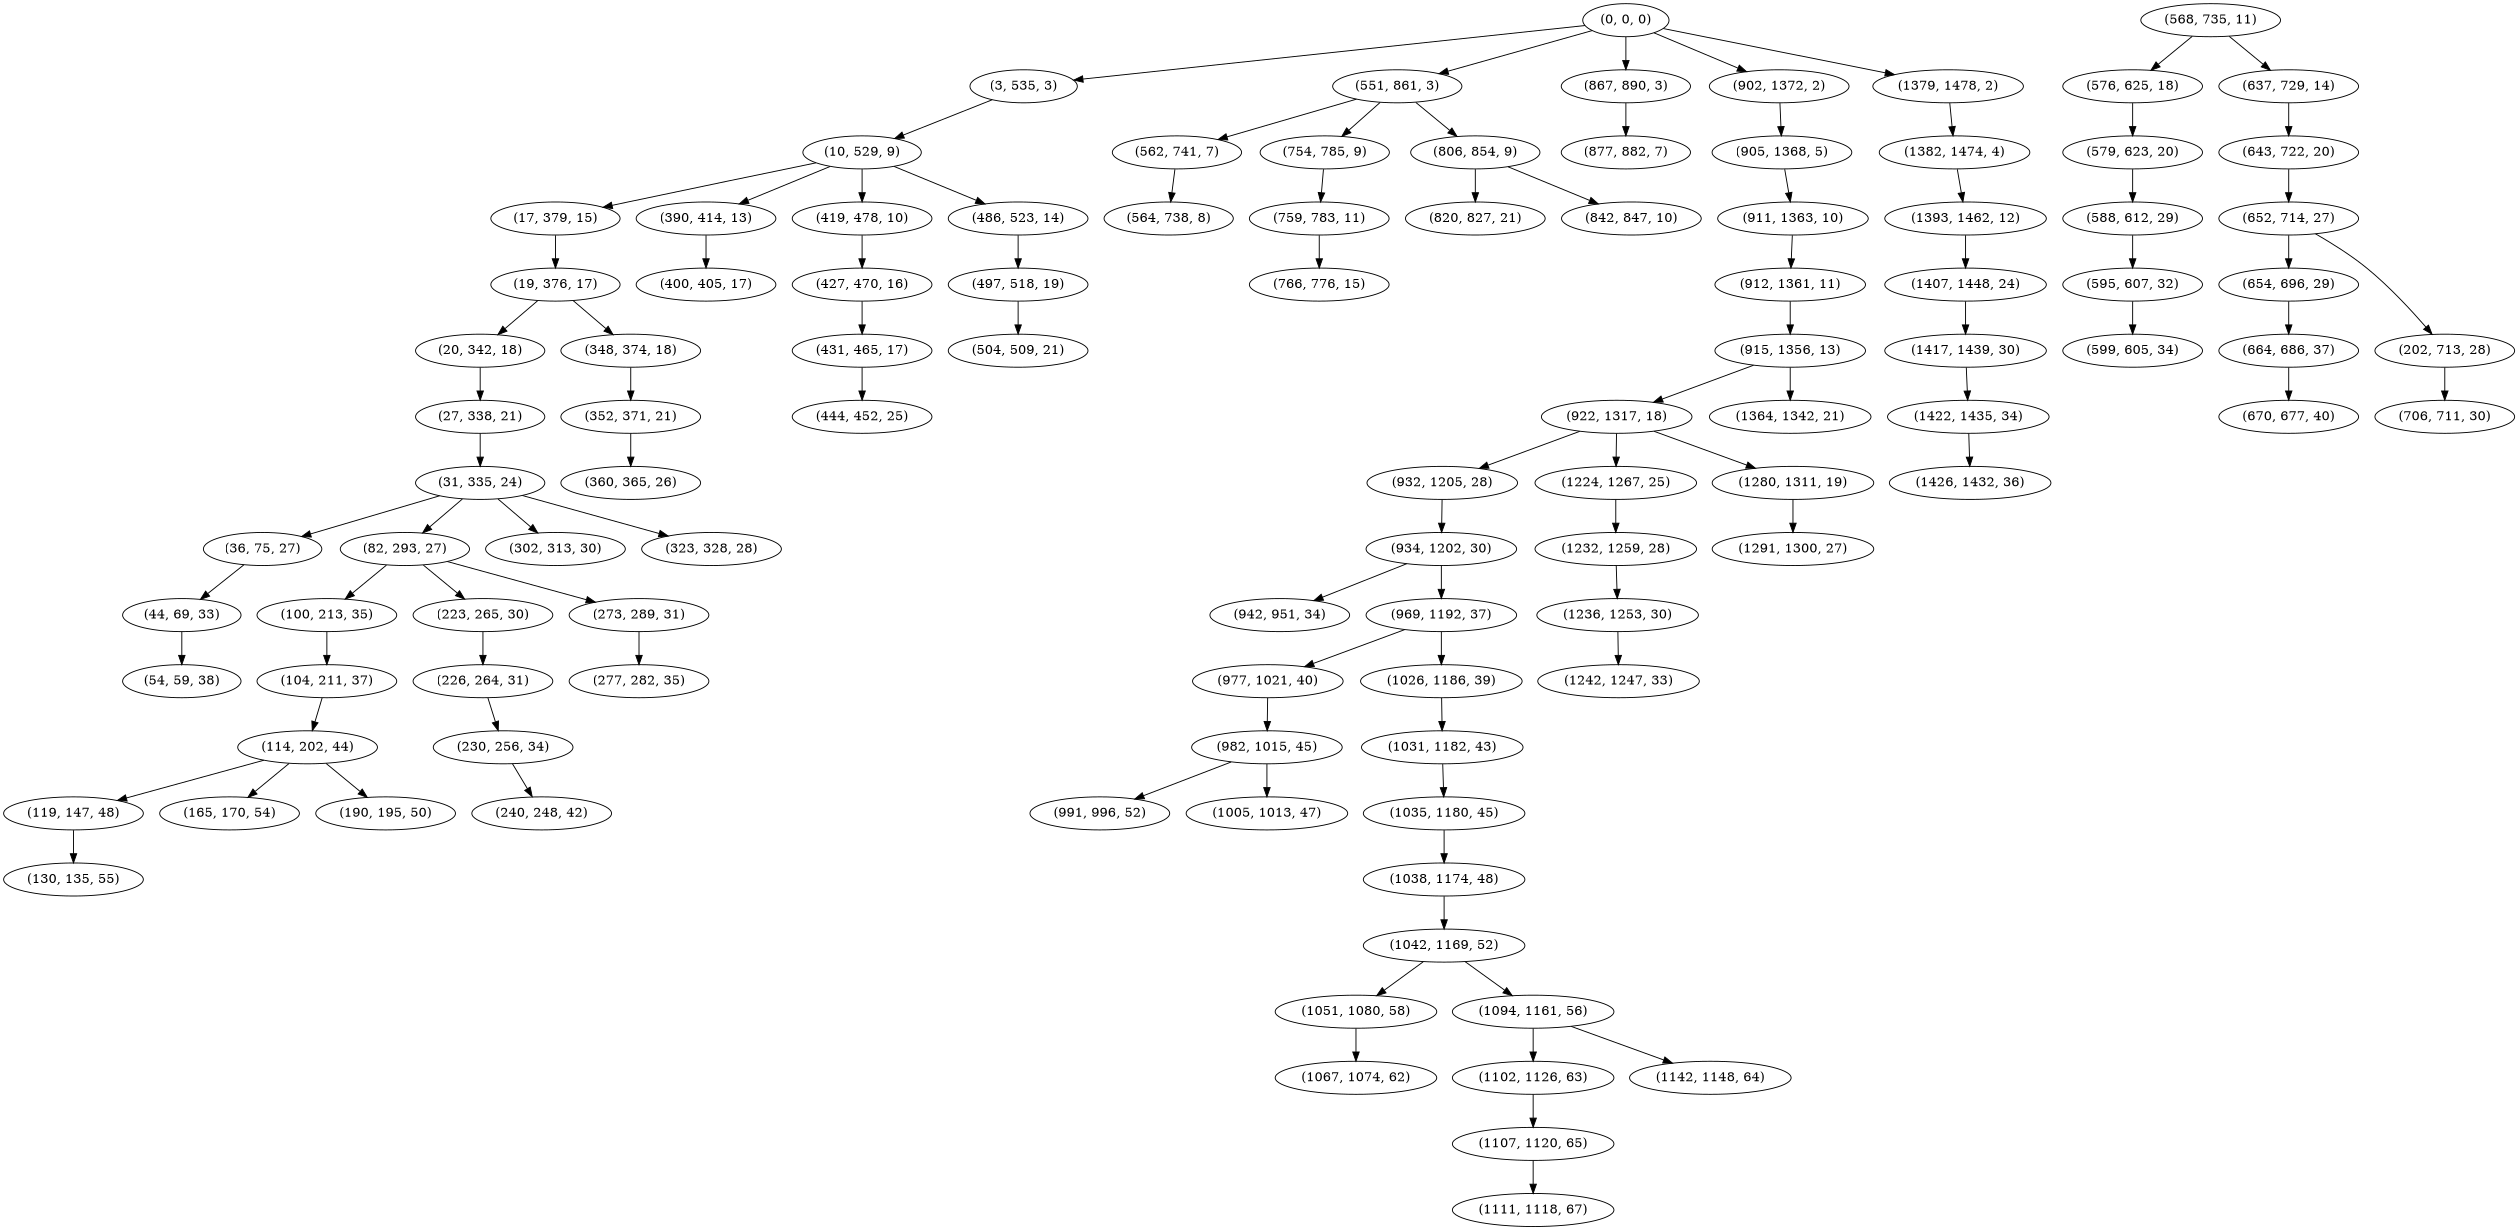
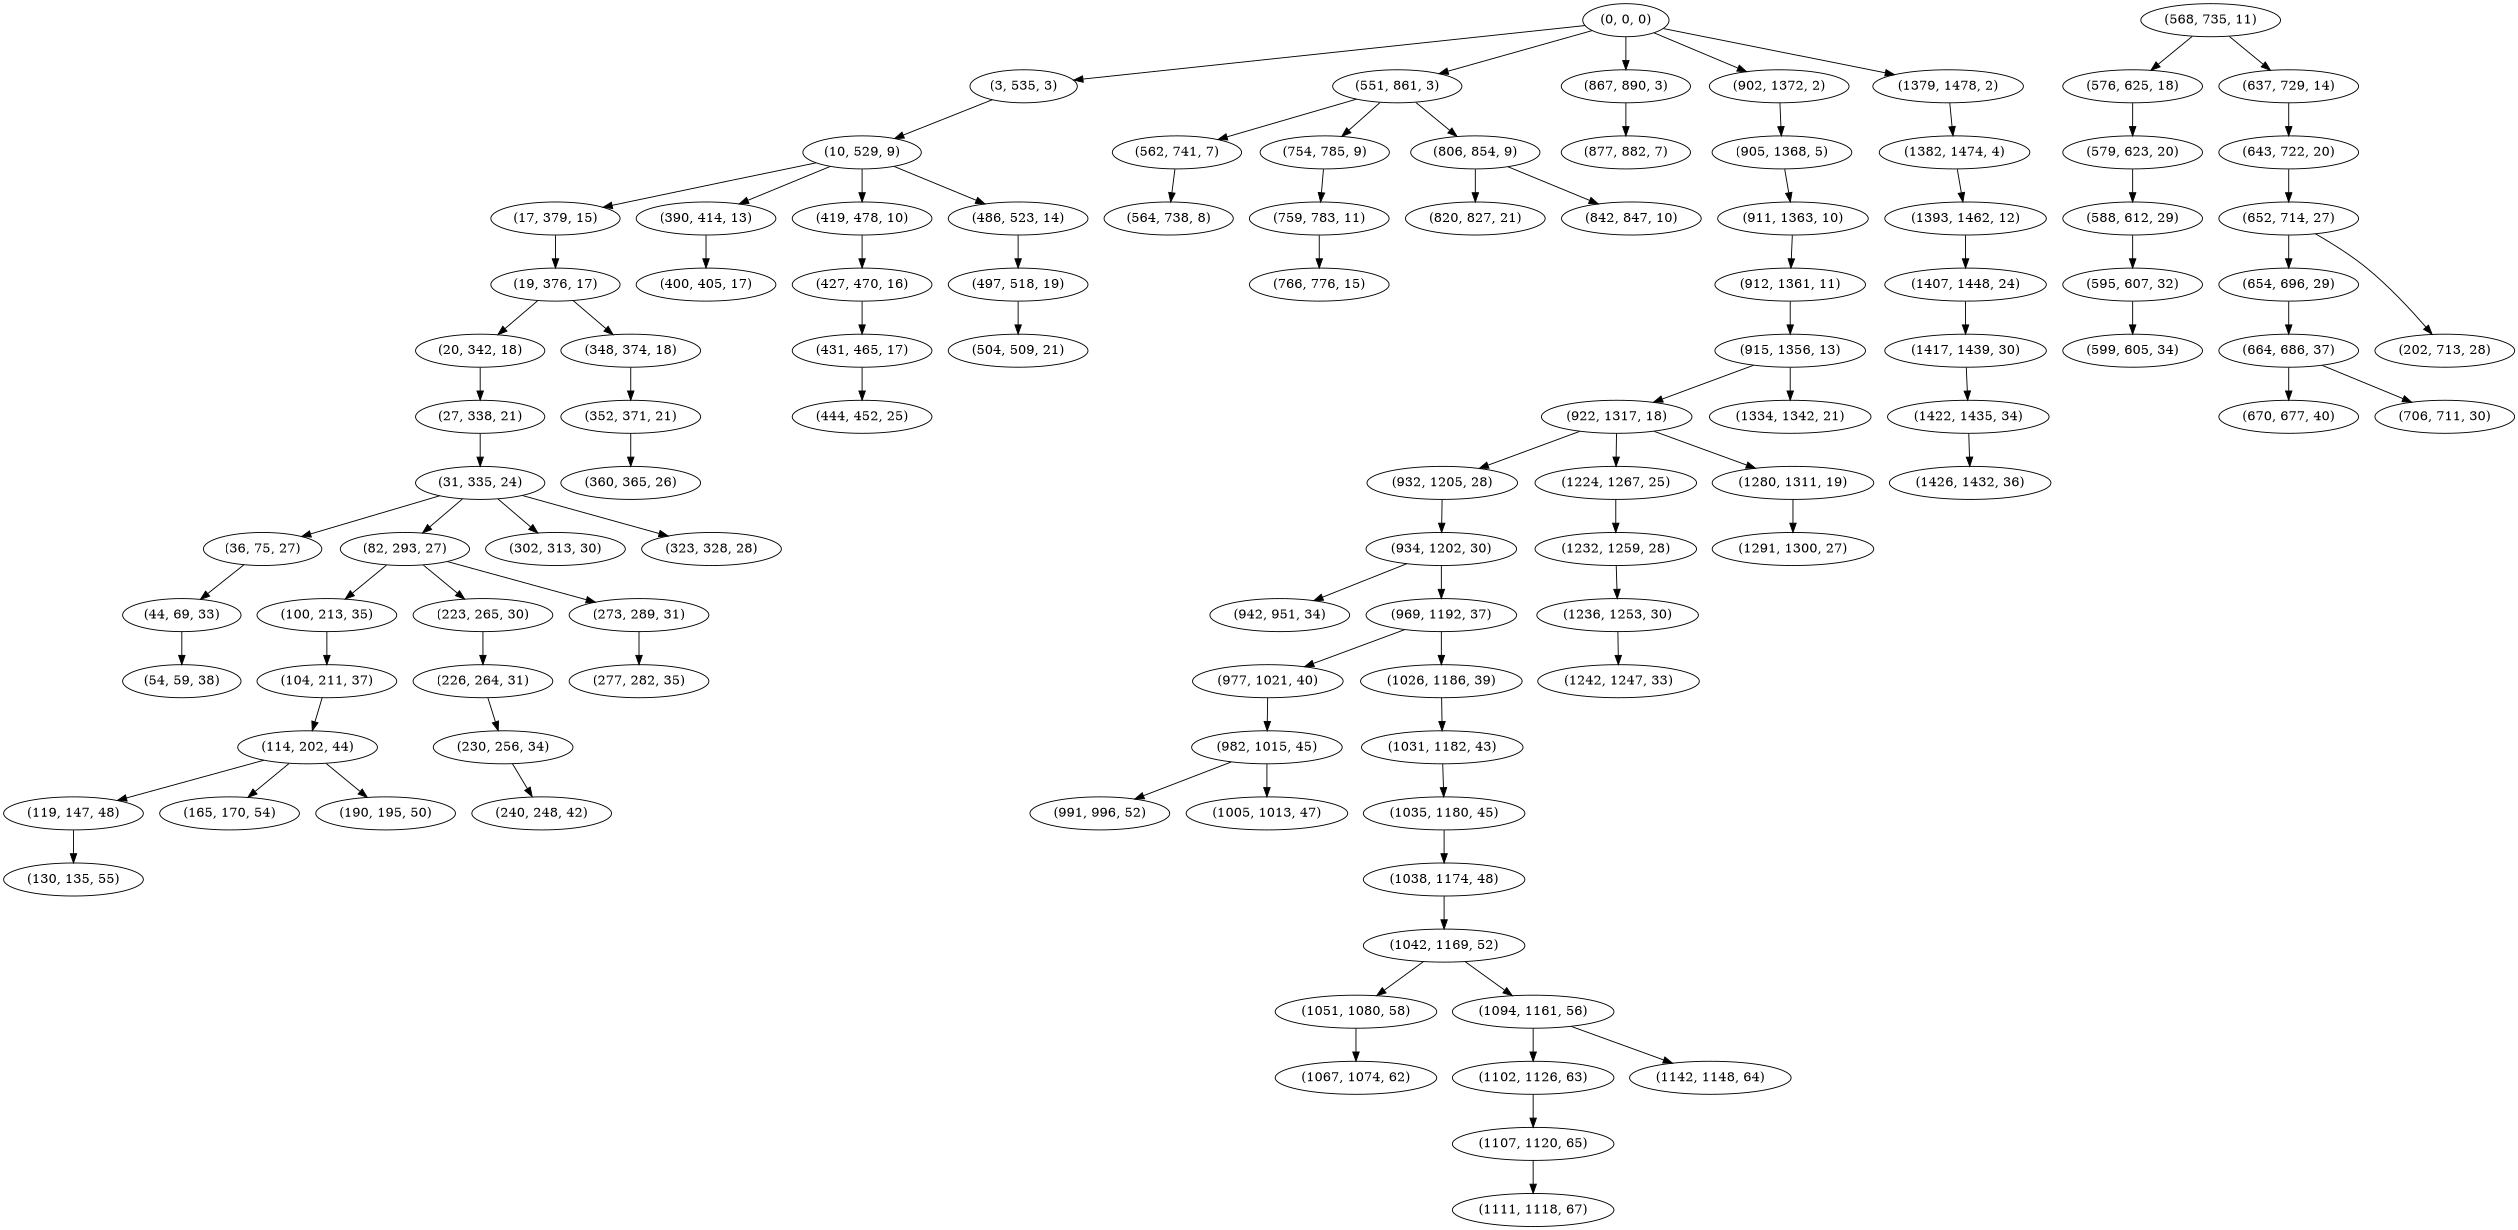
edge "(202, 713, 28)" -> "(706, 711, 30)": now "(664, 686, 37)" -> "(706, 711, 30)"
node "(1364, 1342, 21)": label "(1364, 1342, 21)" -> "(1334, 1342, 21)"
